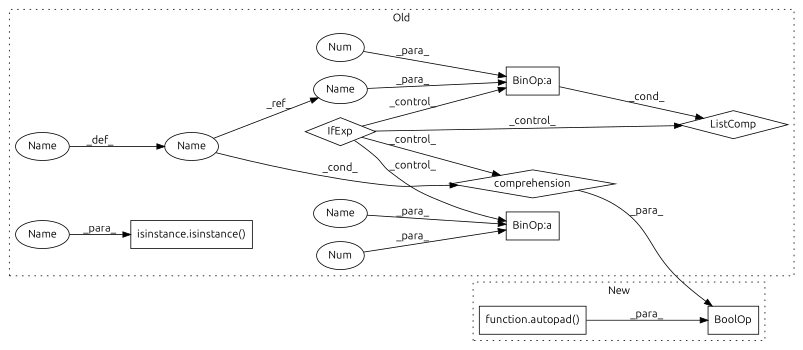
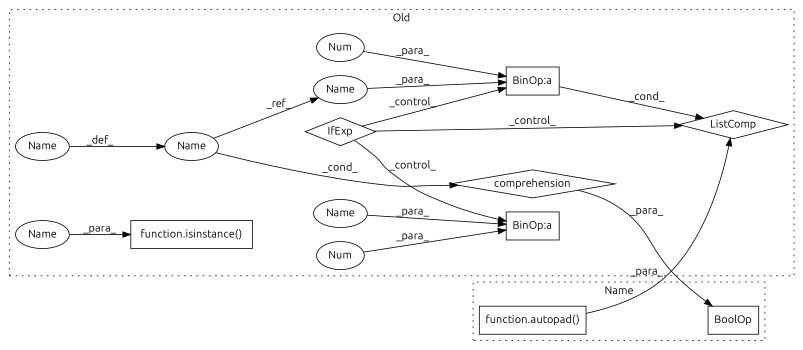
edge "IfExp" -> "comprehension": removed, label "_control_"
node "isinstance.isinstance()": label "isinstance.isinstance()" -> "function.isinstance()"
cluster "New": label "New" -> "Name"
edge "function.autopad()" -> "BoolOp": now "function.autopad()" -> "ListComp"
